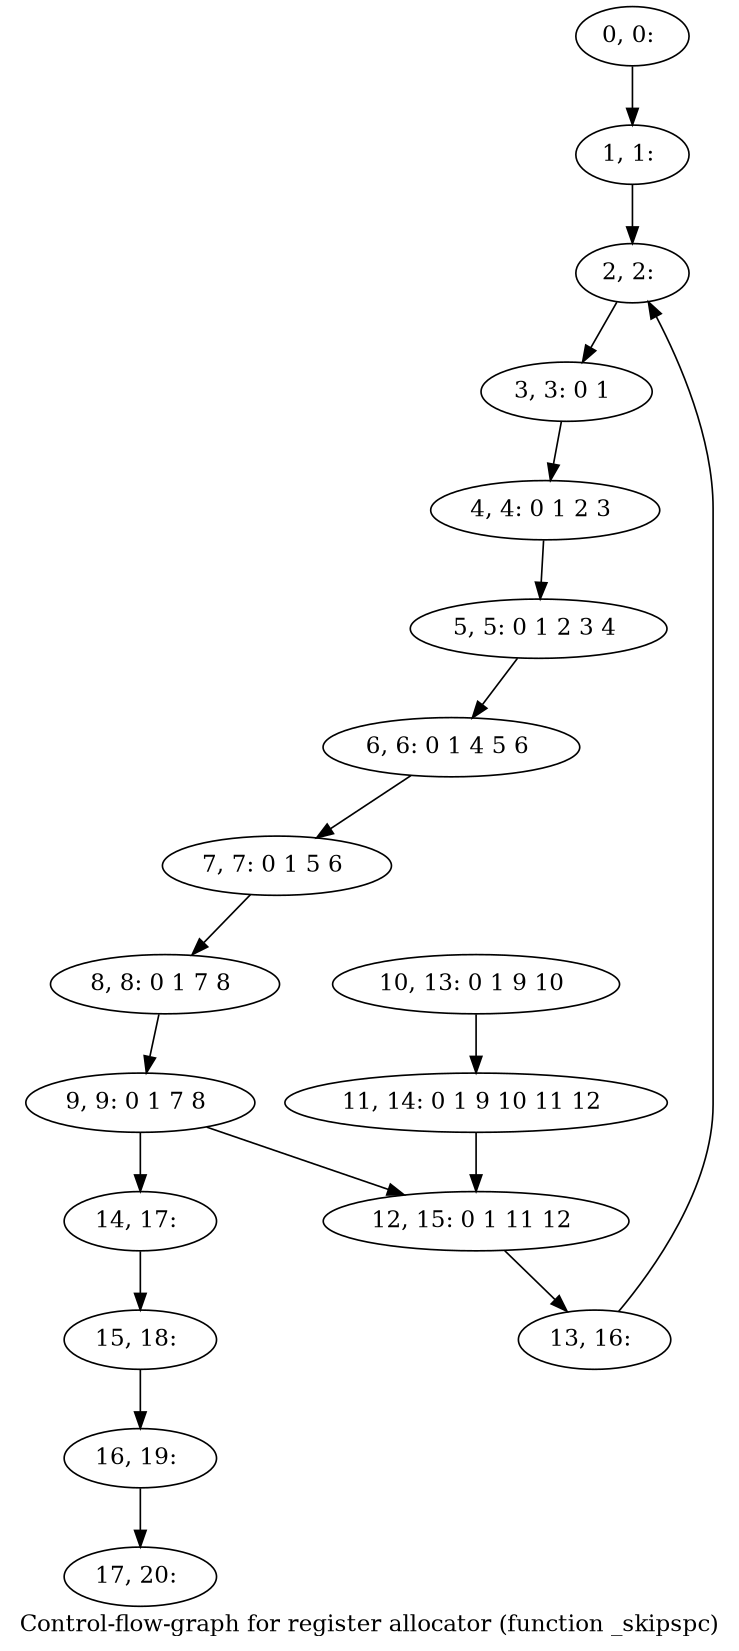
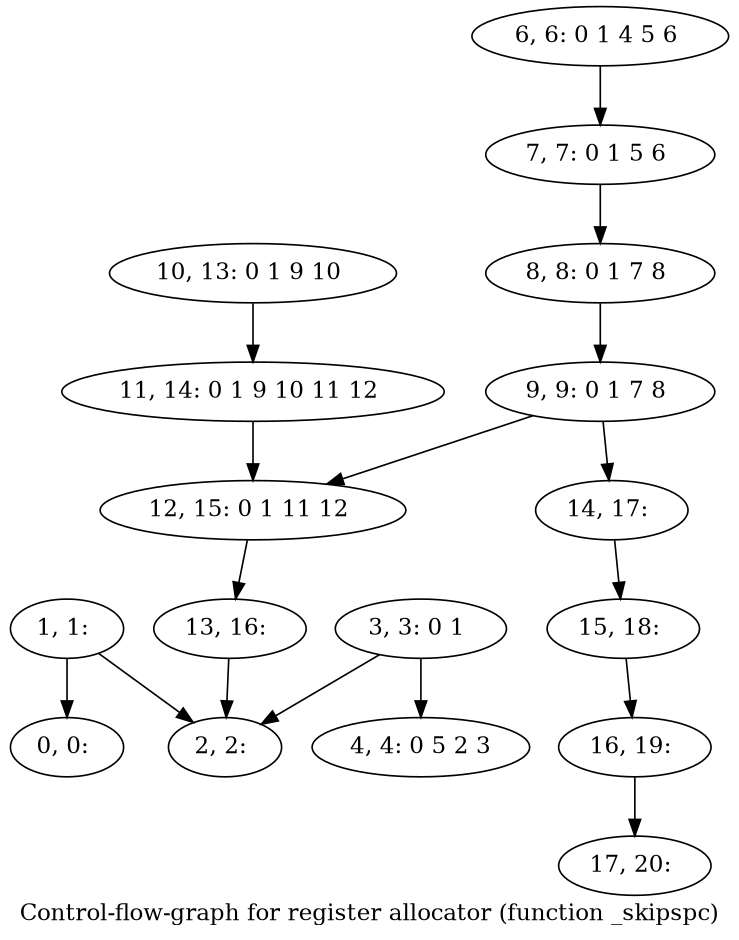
edge "0, 0:" -> "1, 1:": reversed
edge "2, 2:" -> "3, 3: 0 1": reversed
node "4, 4: 0 1 2 3": label "4, 4: 0 1 2 3" -> "4, 4: 0 5 2 3"
node "5, 5: 0 1 2 3 4": removed
